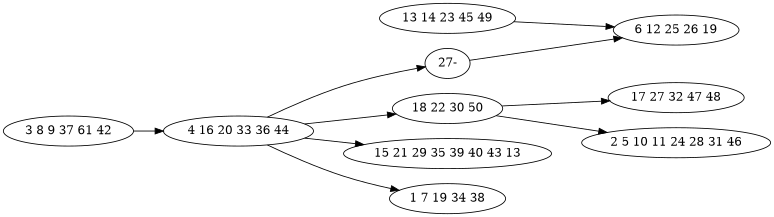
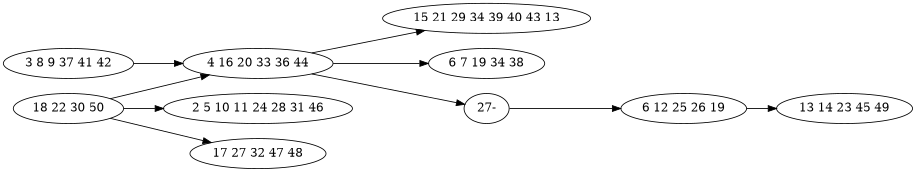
edge "13 14 23 45 49" -> "6 12 25 26 19": reversed
edge "4 16 20 33 36 44" -> "18 22 30 50": reversed
node "3 8 9 37 61 42": label "3 8 9 37 61 42" -> "3 8 9 37 41 42"
node "15 21 29 35 39 40 43 13": label "15 21 29 35 39 40 43 13" -> "15 21 29 34 39 40 43 13"
node "1 7 19 34 38": label "1 7 19 34 38" -> "6 7 19 34 38"
